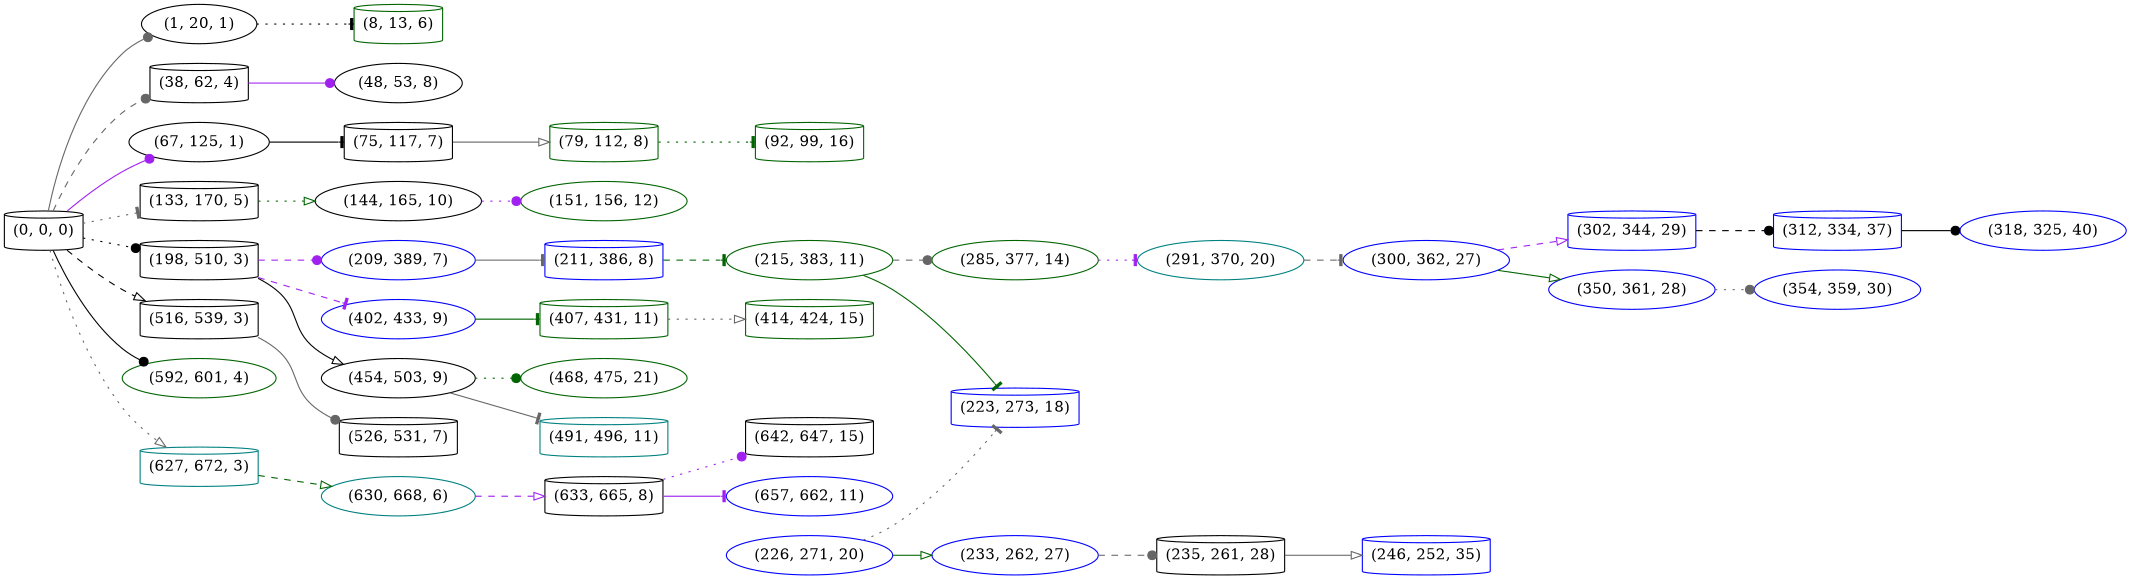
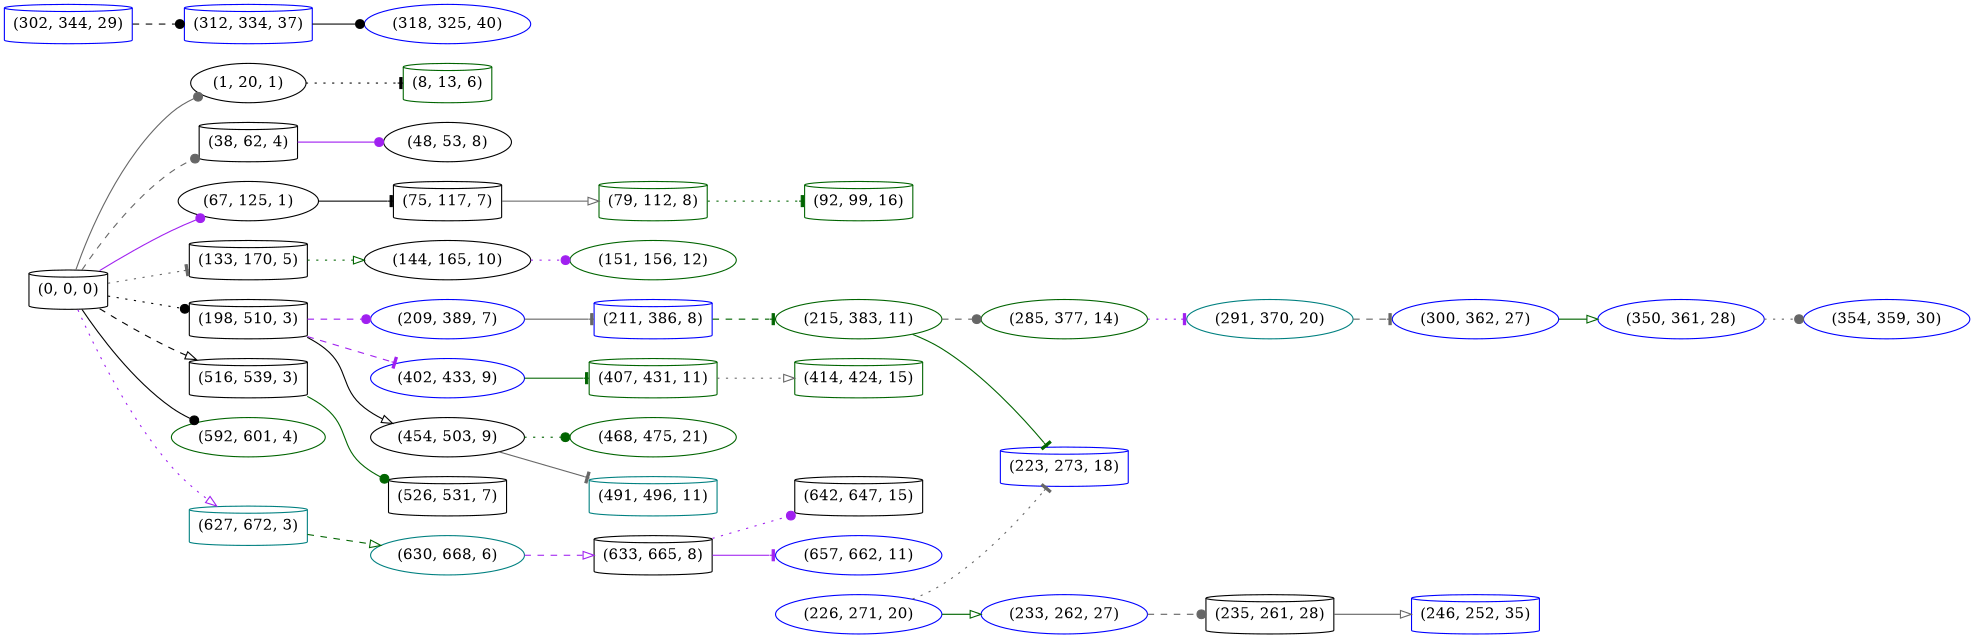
edge "(300, 362, 27)" -> "(302, 344, 29)": removed
edge "(0, 0, 0)" -> "(627, 672, 3)": color gray40 -> purple
edge "(516, 539, 3)" -> "(526, 531, 7)": color gray40 -> darkgreen
